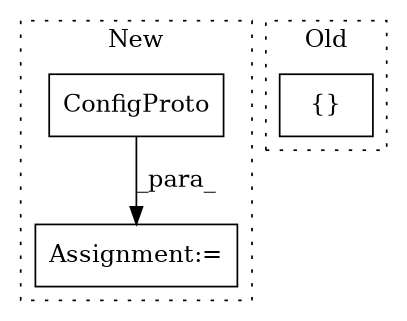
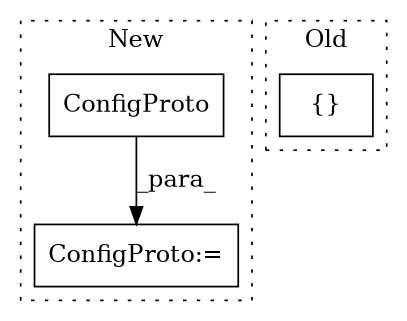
node "Assignment:=": label "Assignment:=" -> "ConfigProto:="
